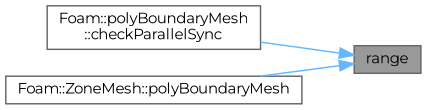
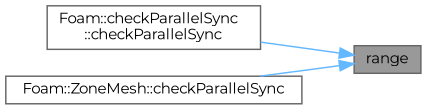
node "Foam::polyBoundaryMesh ::checkParallelSync": label "Foam::polyBoundaryMesh ::checkParallelSync" -> "Foam::checkParallelSync ::checkParallelSync"
node "Foam::ZoneMesh::polyBoundaryMesh": label "Foam::ZoneMesh::polyBoundaryMesh" -> "Foam::ZoneMesh::checkParallelSync"
